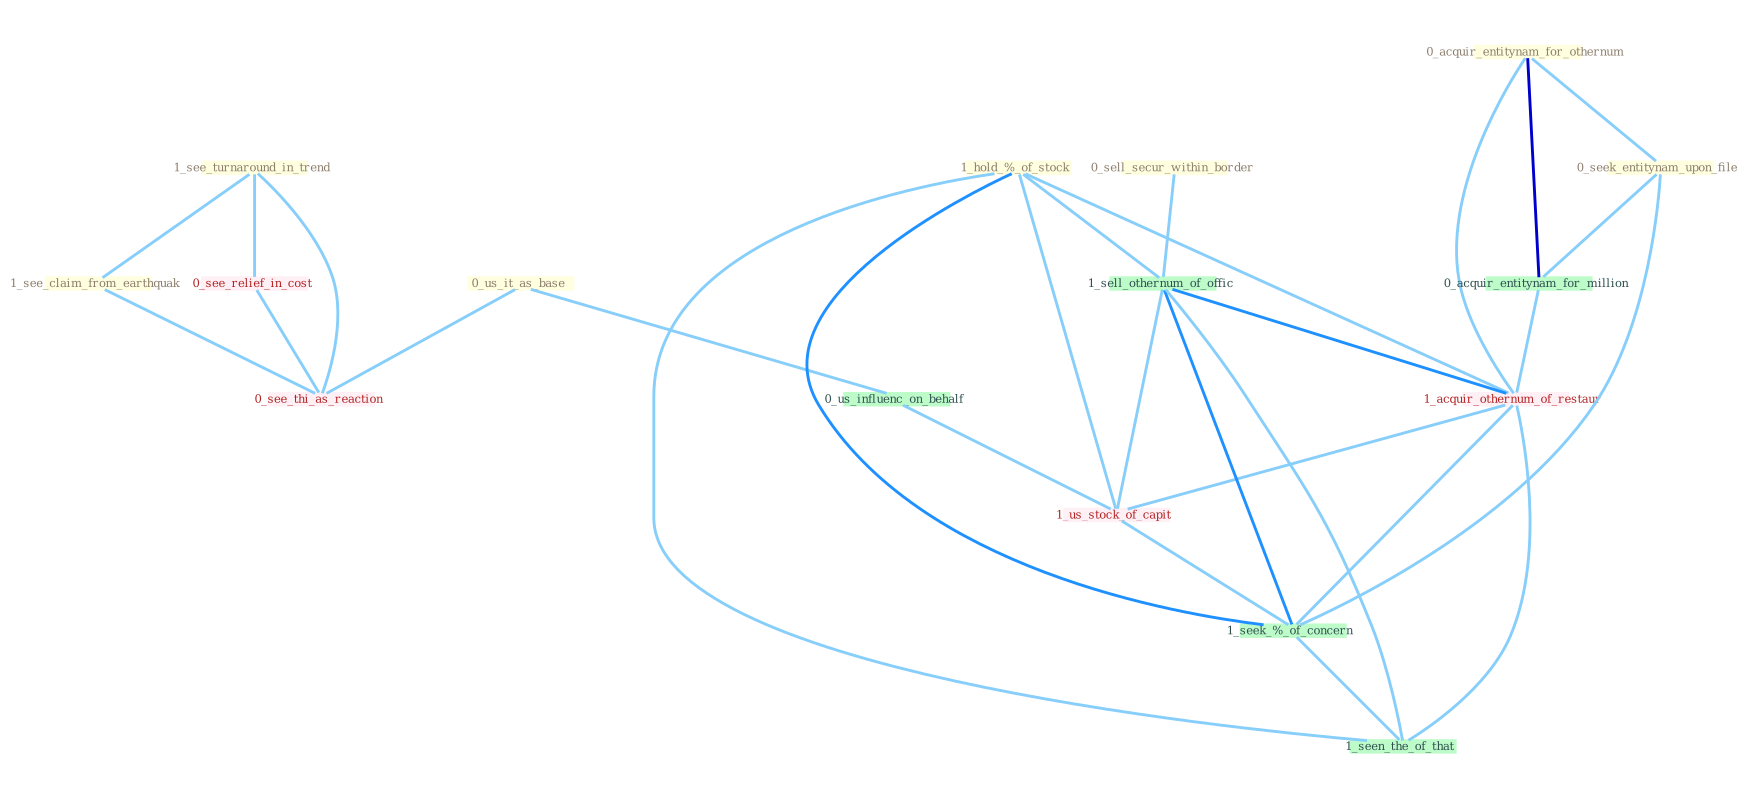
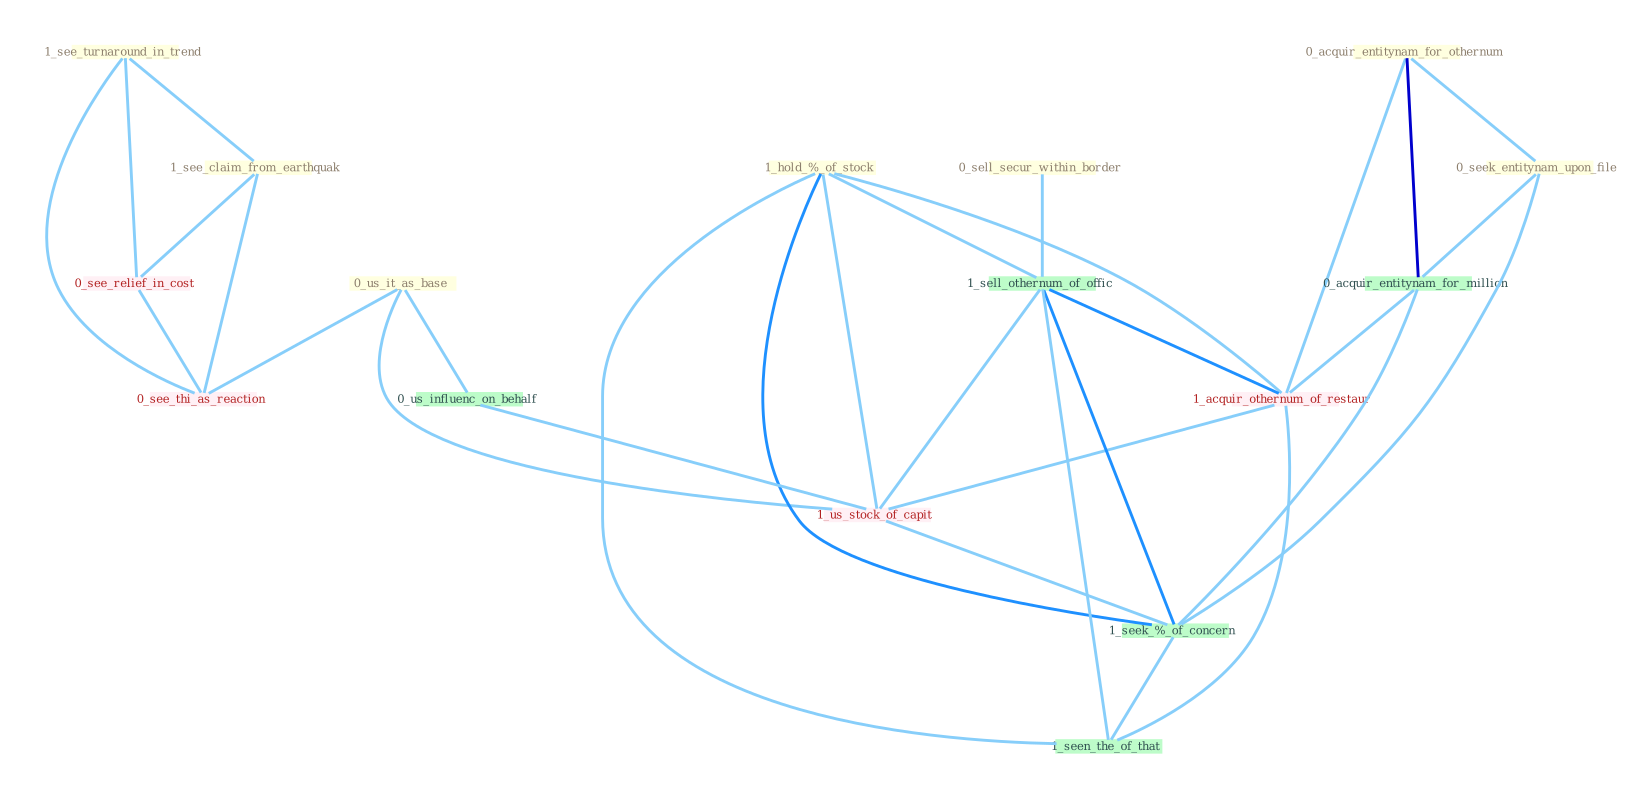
edge "1_see_claim_from_earthquak" -- "0_see_relief_in_cost": added
edge "0_us_it_as_base" -- "1_us_stock_of_capit": added
edge "1_acquir_othernum_of_restaur" -- "1_seek_%_of_concern": now "0_acquir_entitynam_for_million" -- "1_seek_%_of_concern"
